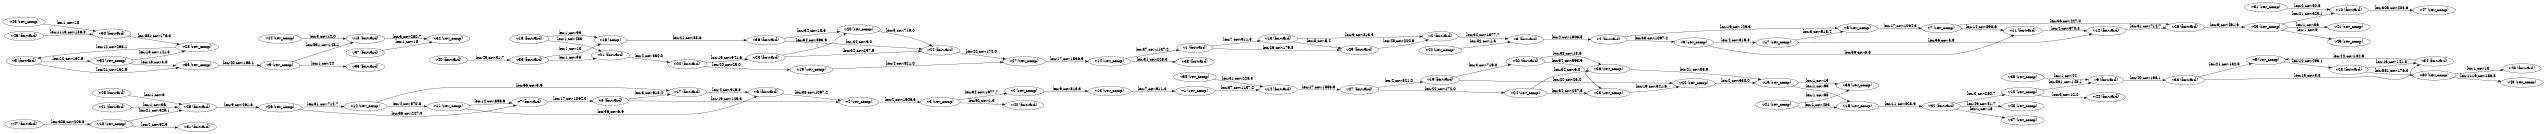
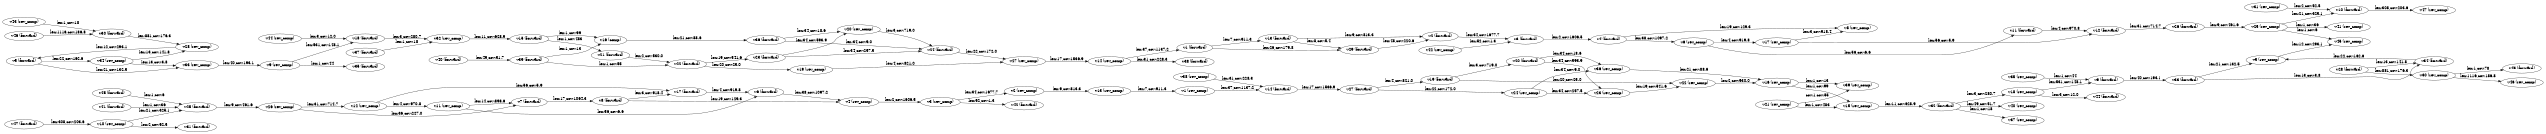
node "v7 (rev_comp)": removed
edge "v32 (rev_comp)" -> "v15 (forward)": added, label "len:11,cov:628.9"
edge "v39 (forward)" -> "v21 (forward)": now "v39 (forward)" -> "v22 (forward)"
edge "v5 (rev_comp)" -> "v28 (forward)": now "v5 (rev_comp)" -> "v45 (rev_comp)"
edge "v30 (rev_comp)" -> "v43 (forward)": label "len:1,cov:18" -> "len:1,cov:78"
edge "v21 (rev_comp)" -> "v39 (rev_comp)": label "len:1,cov:55" -> "cov:1,cov:55"
